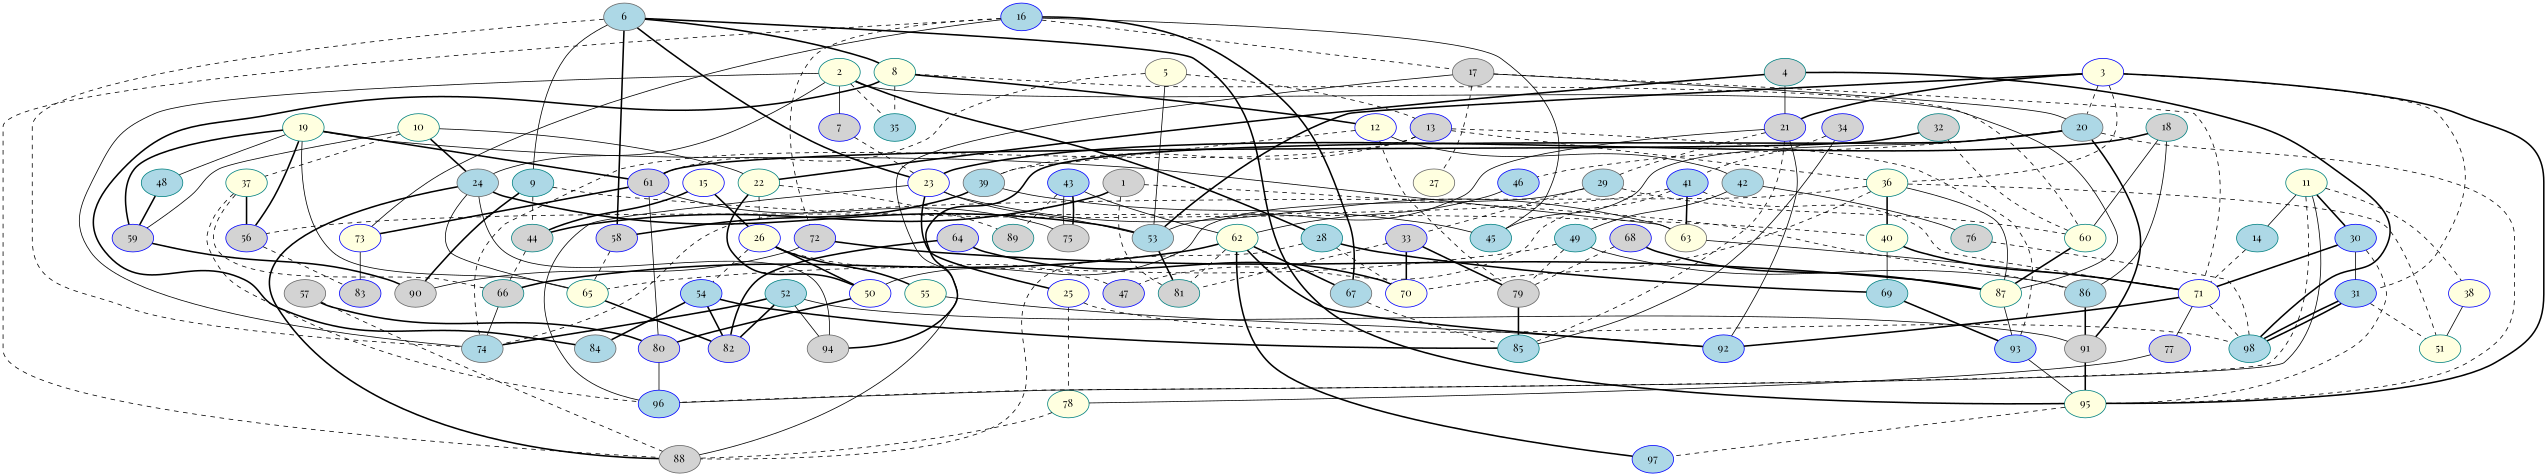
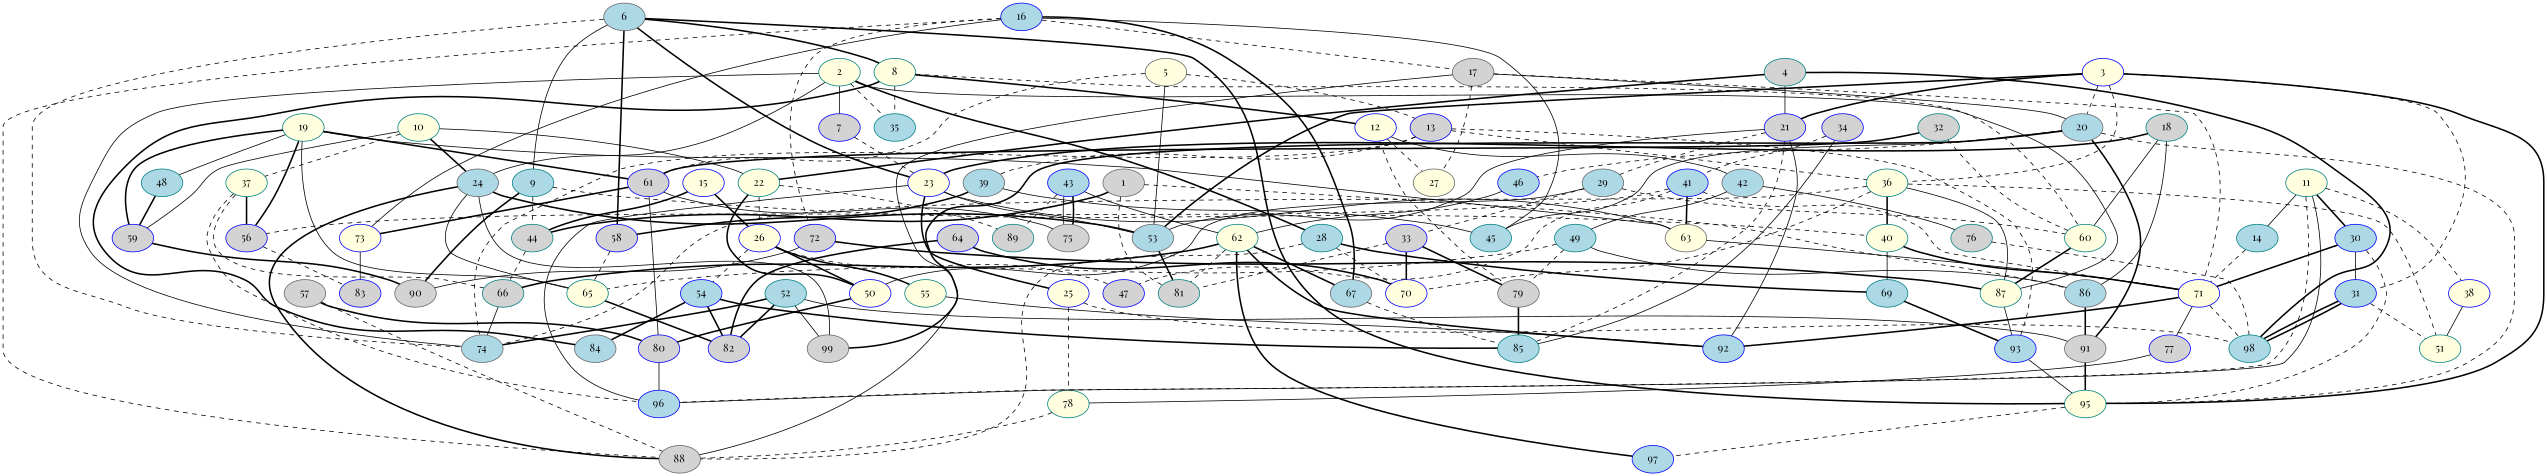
edge "12" -- "39": now "12" -- "27"
node "68": removed
node "94": label "94" -> "99"
